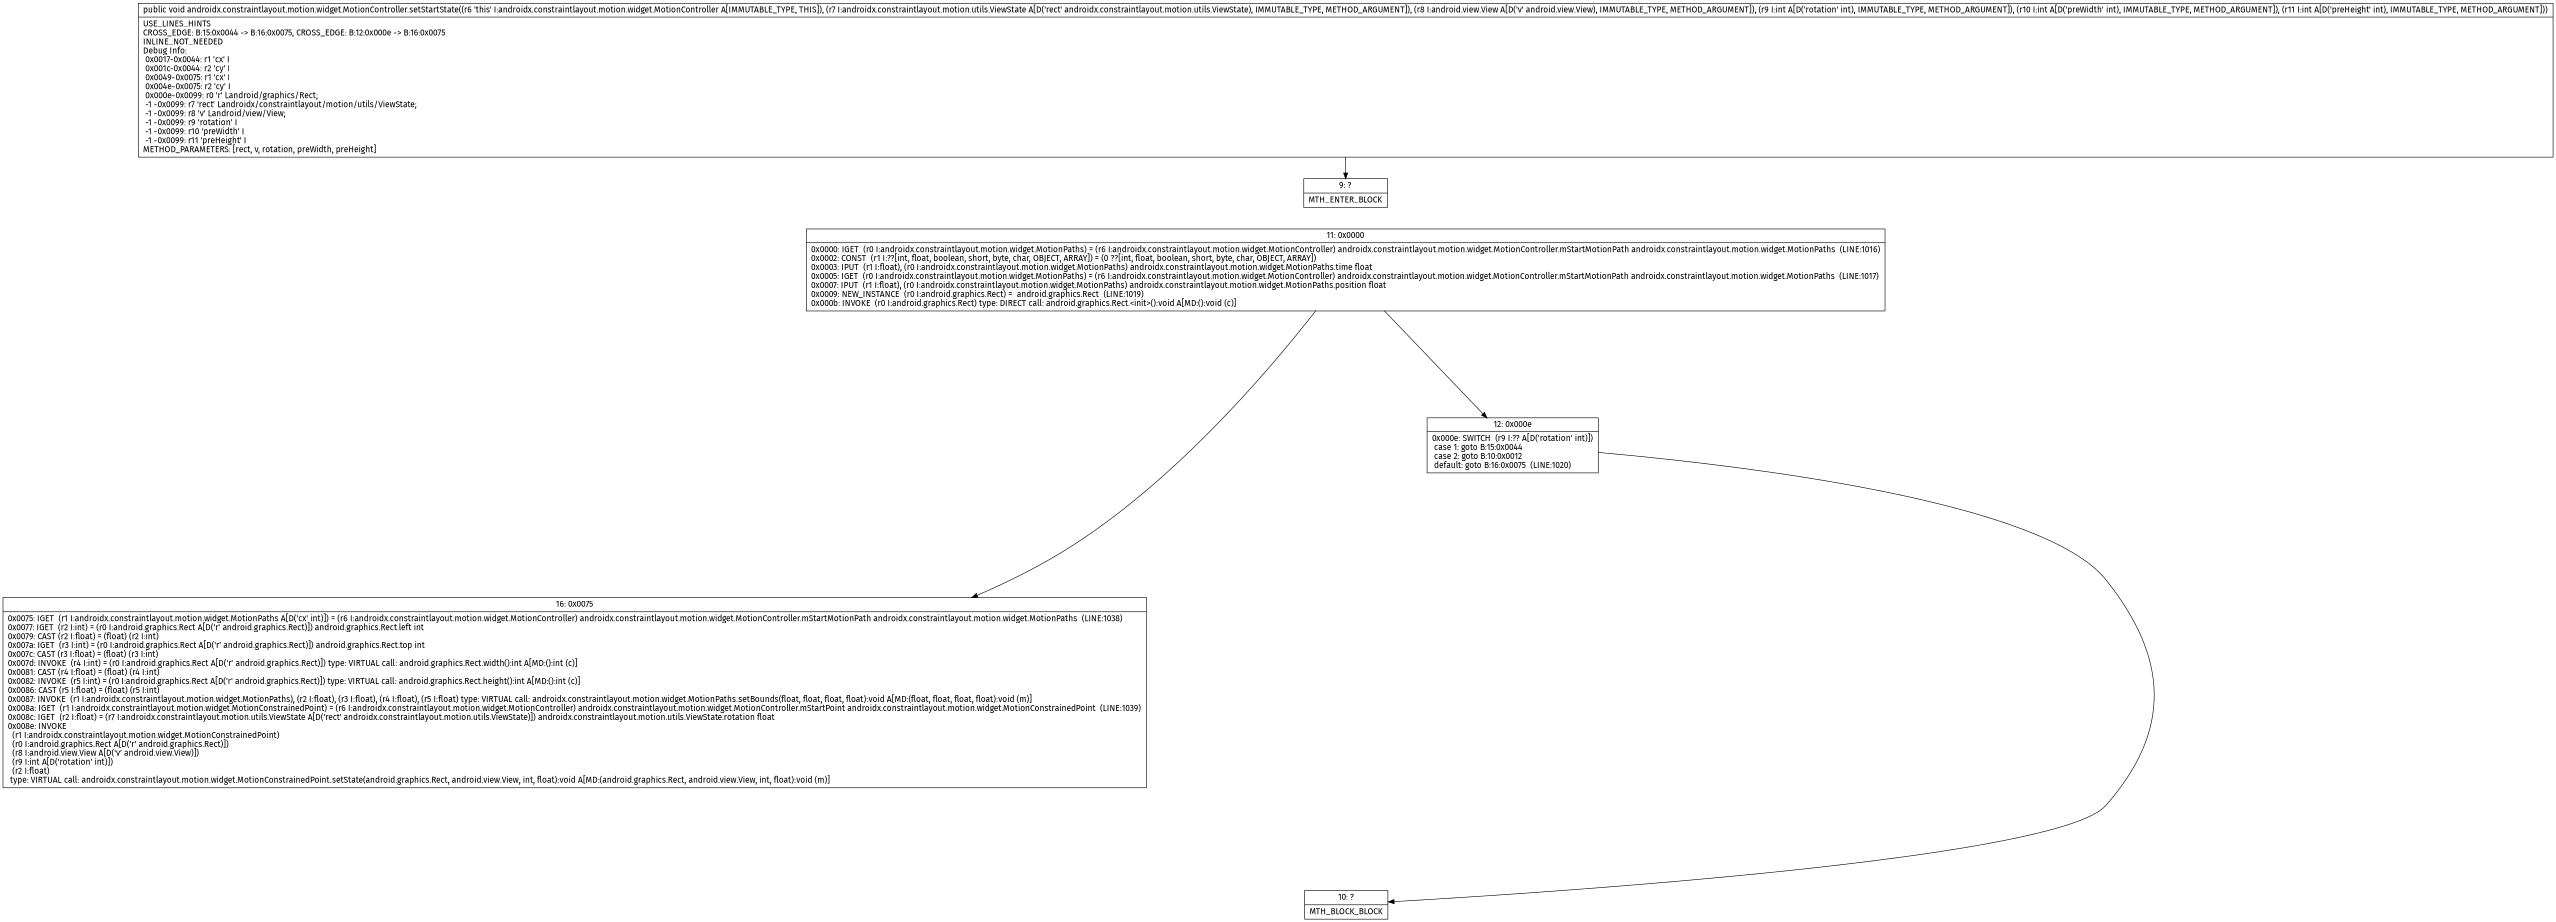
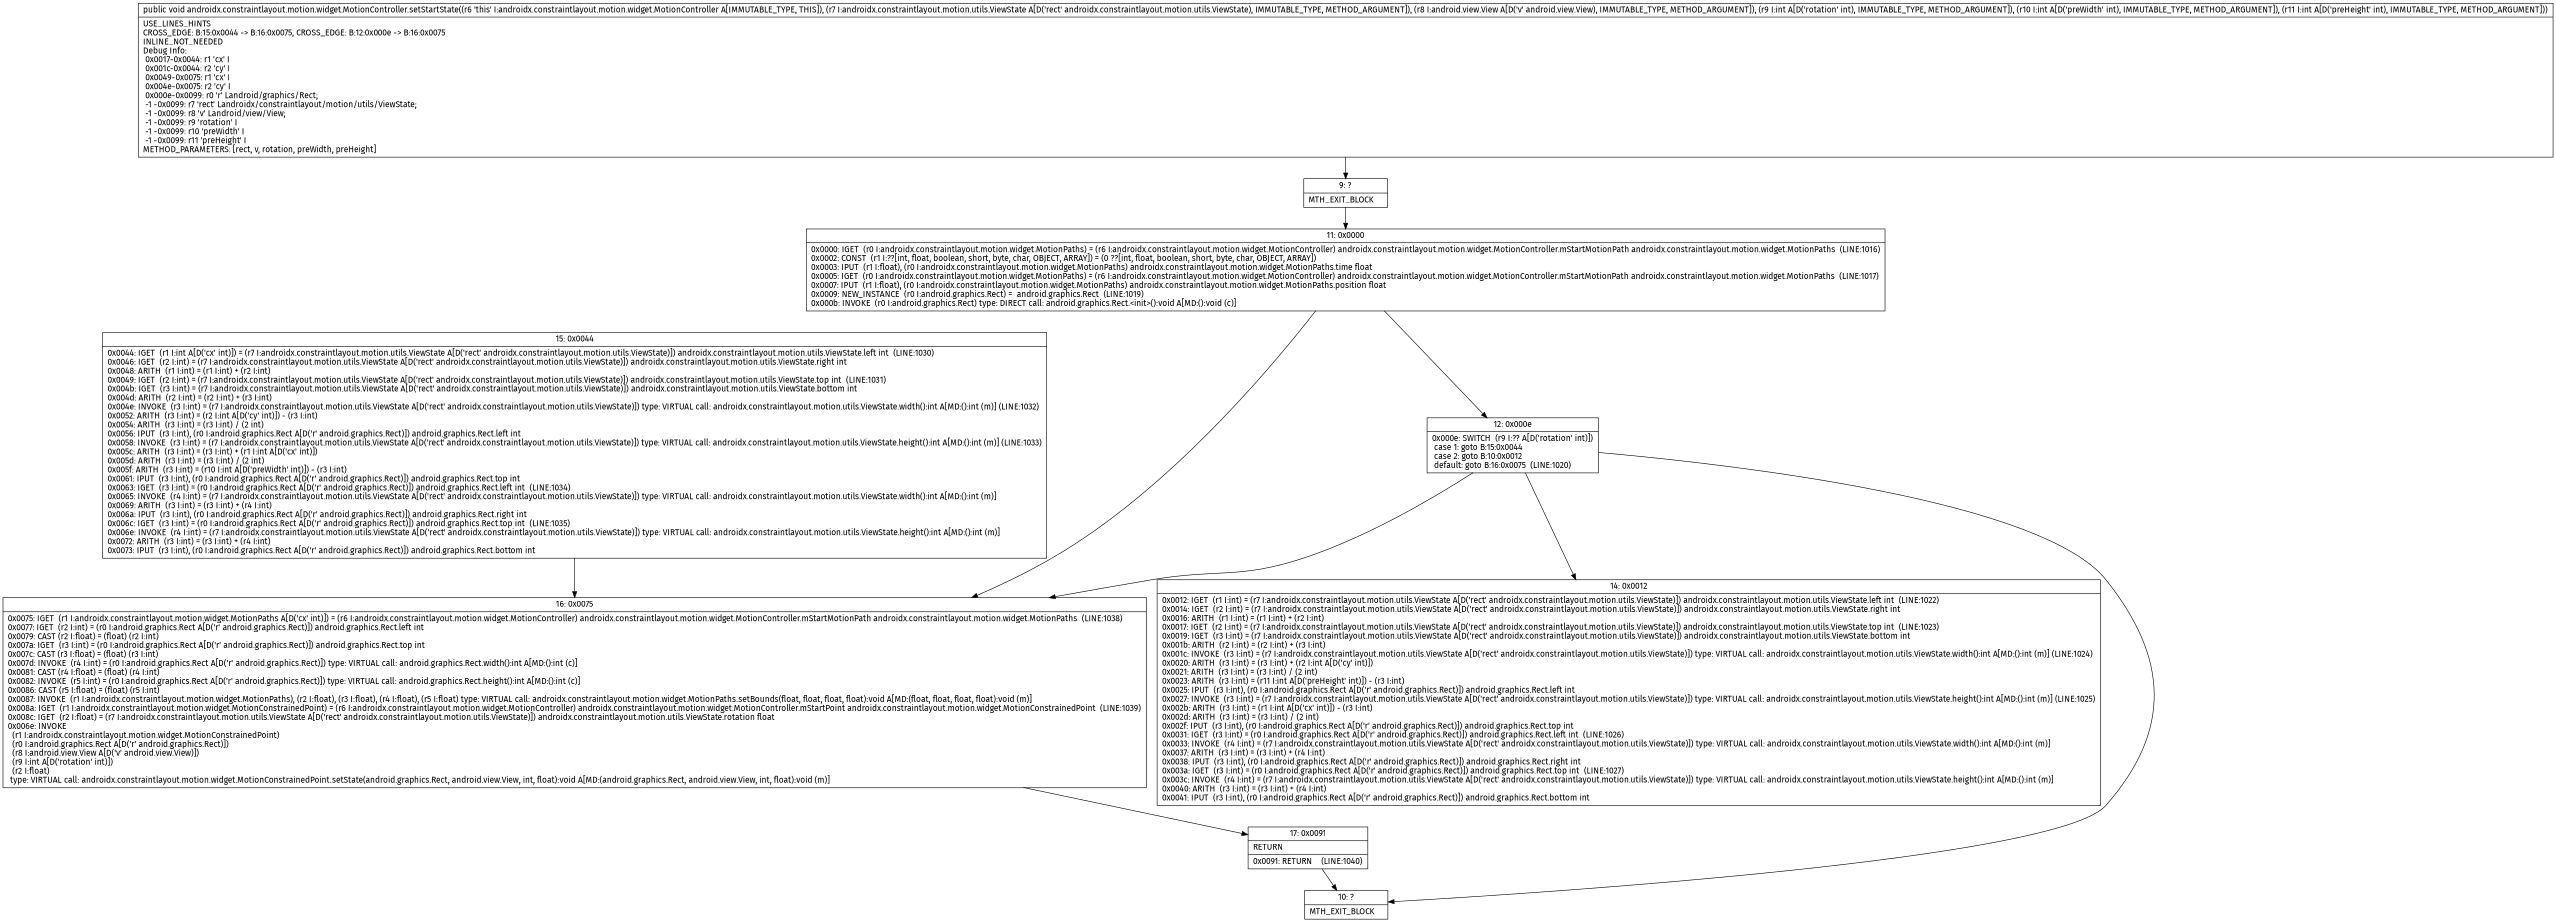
node "9: ?": text "MTH_ENTER_BLOCK" -> "MTH_EXIT_BLOCK"
edge "9: ?" -> "11: 0x0000": added
node "15: 0x0044": added
edge "12: 0x000e" -> "16: 0x0075": added
node "14: 0x0012": added
node "16: 0x0075": text "0x008e: INVOKE" -> "0x006e: INVOKE"
node "17: 0x0091": added
node "10: ?": text "MTH_BLOCK_BLOCK" -> "MTH_EXIT_BLOCK"
